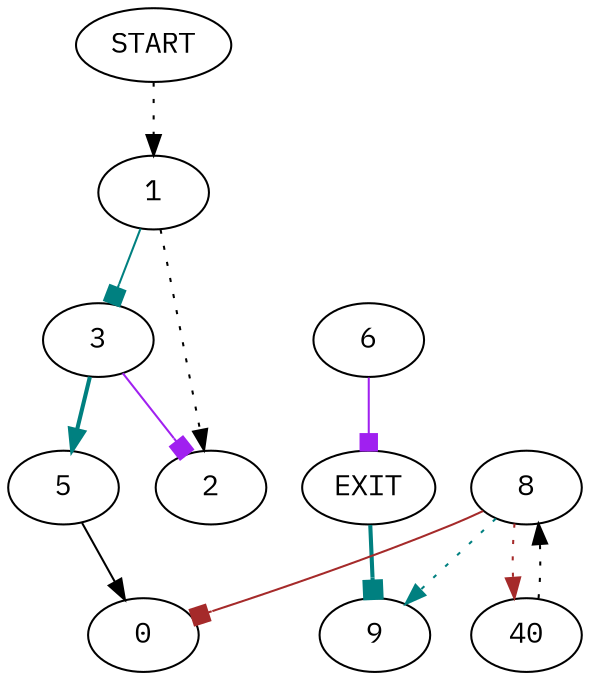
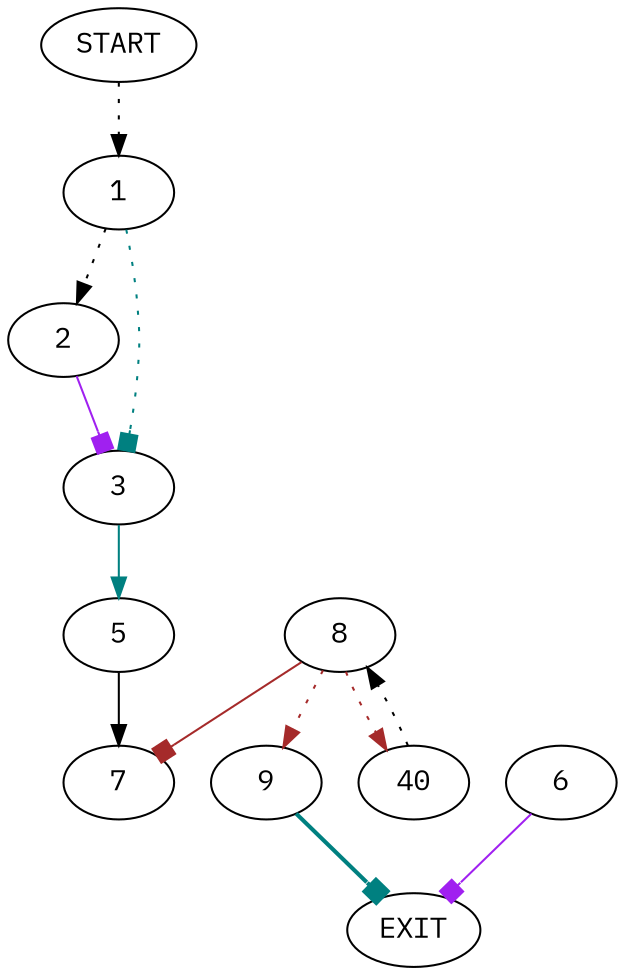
edge "1" -> "3": style solid -> dotted
edge "3" -> "5": style bold -> solid
edge "3" -> "2": reversed
edge "EXIT" -> "9": reversed
edge "8" -> "9": color teal -> brown
node "0": label "0" -> "7"
